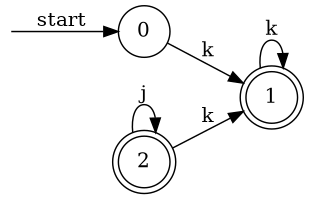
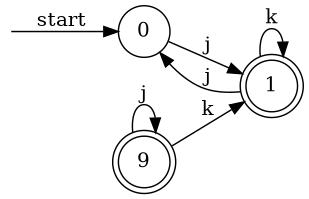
edge "0" -> "1": label "k" -> "j"
edge "1" -> "0": added, label "j"
node "2": label "2" -> "9"
